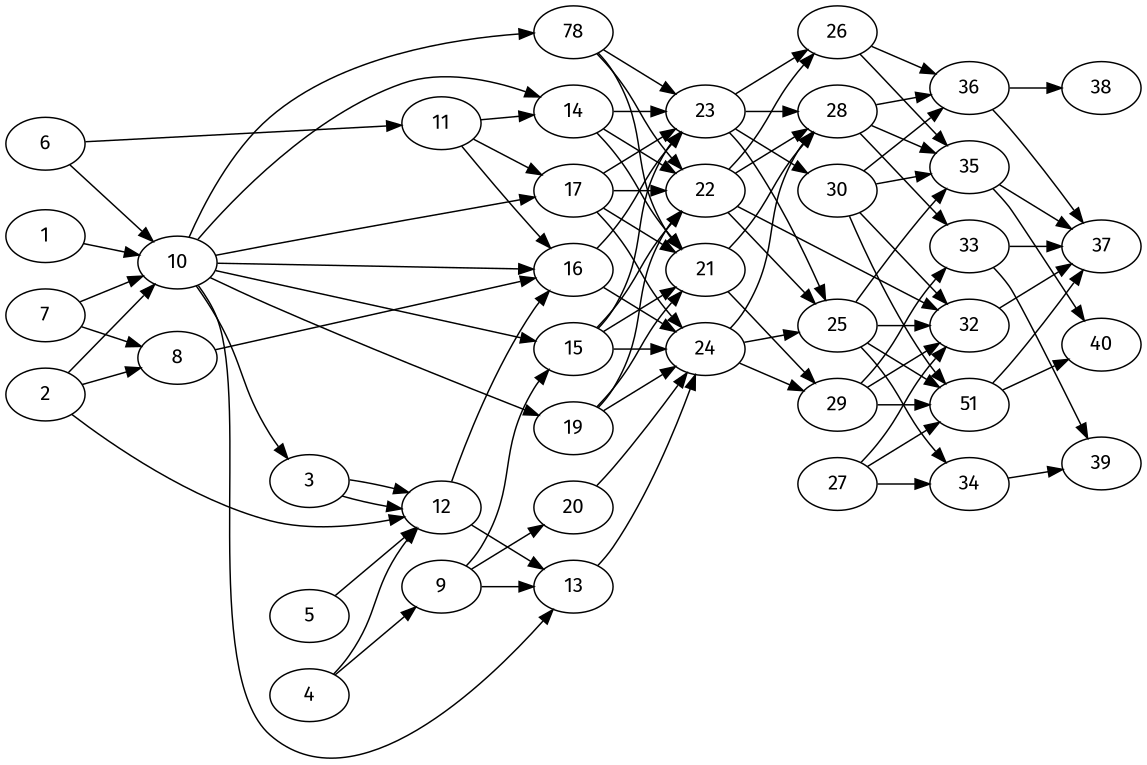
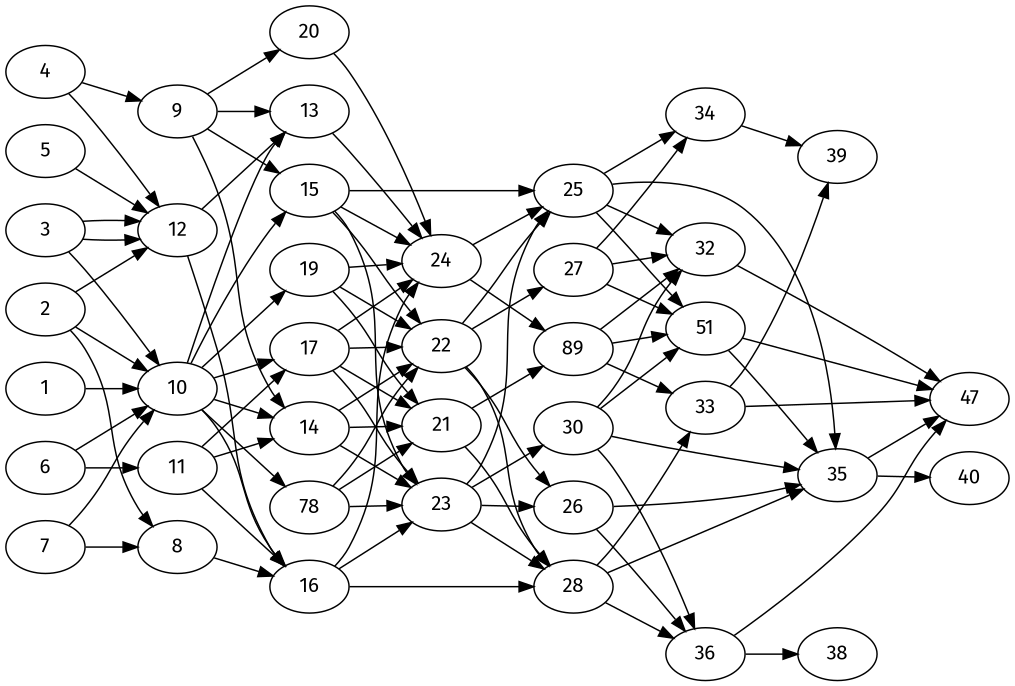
edge "24" -> "28": now "16" -> "28"
node "37": label "37" -> "47"
edge "22" -> "32": now "22" -> "27"
edge "9" -> "14": added
edge "15" -> "21": now "15" -> "25"
edge "10" -> "3": reversed
edge "51" -> "40": now "51" -> "35"
node "29": label "29" -> "89"
